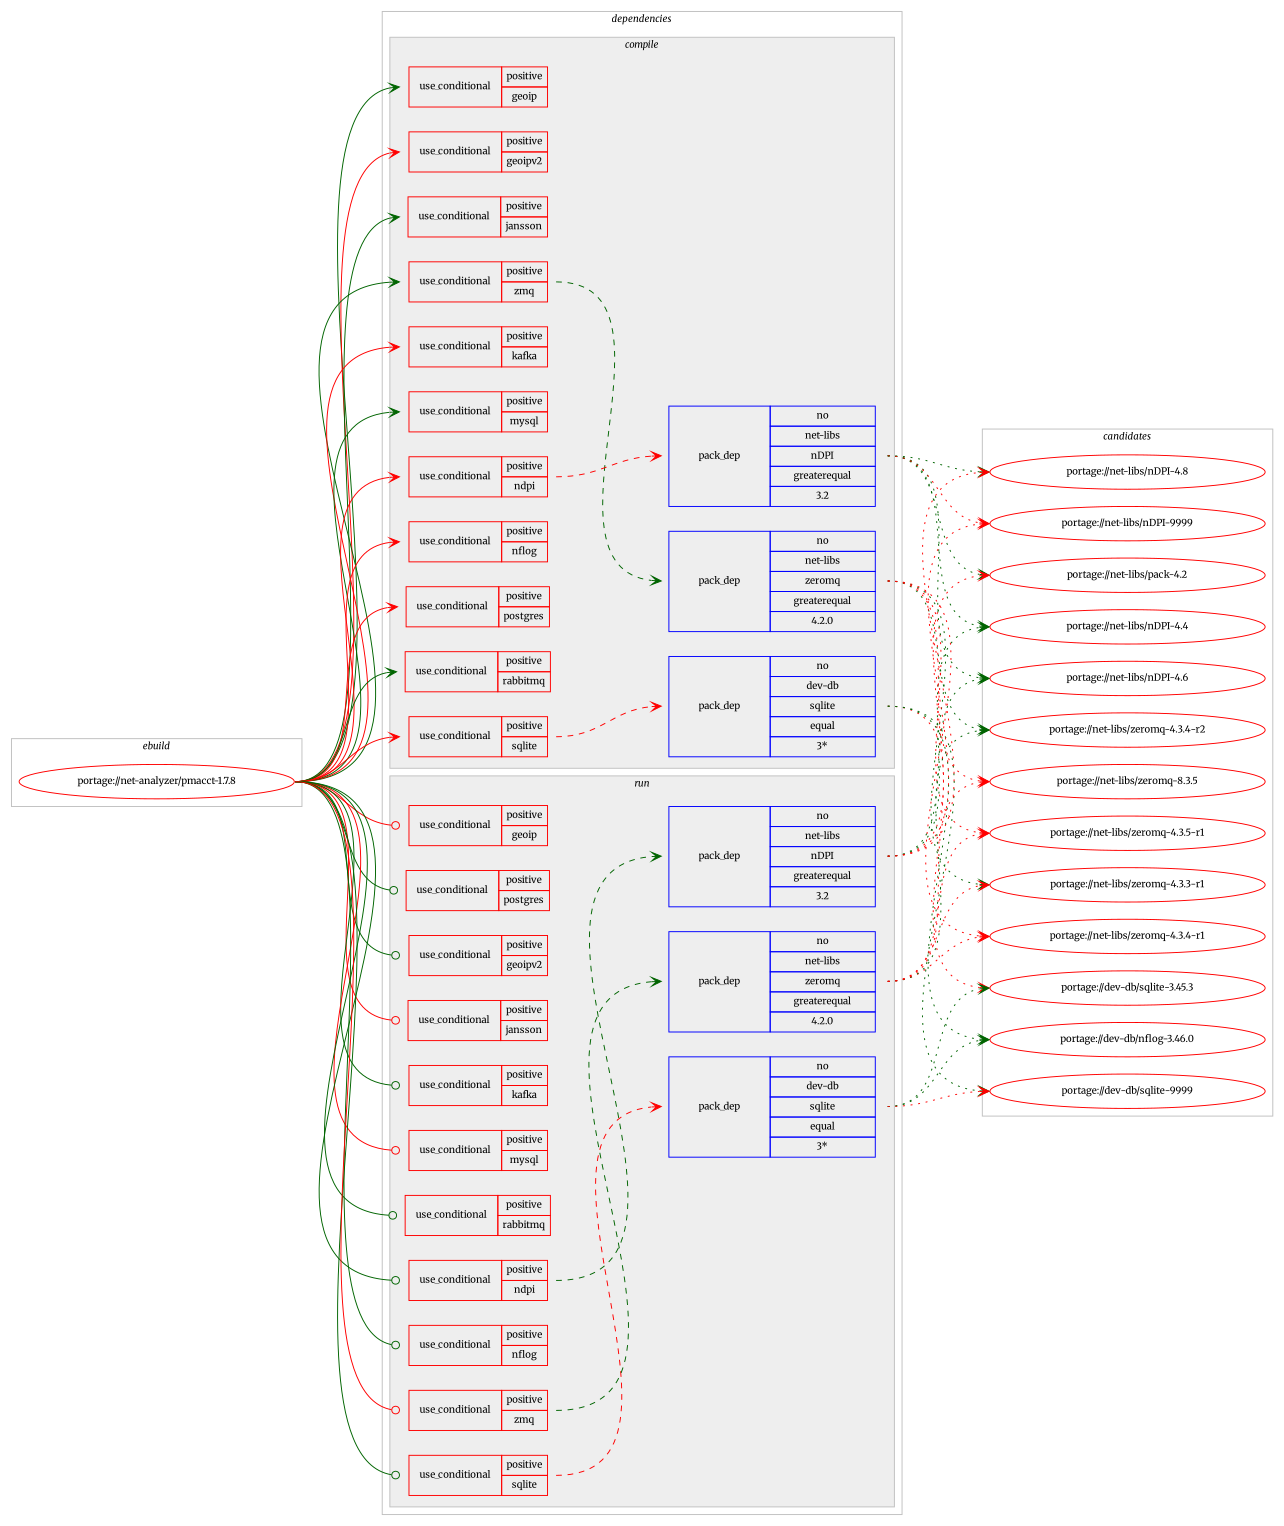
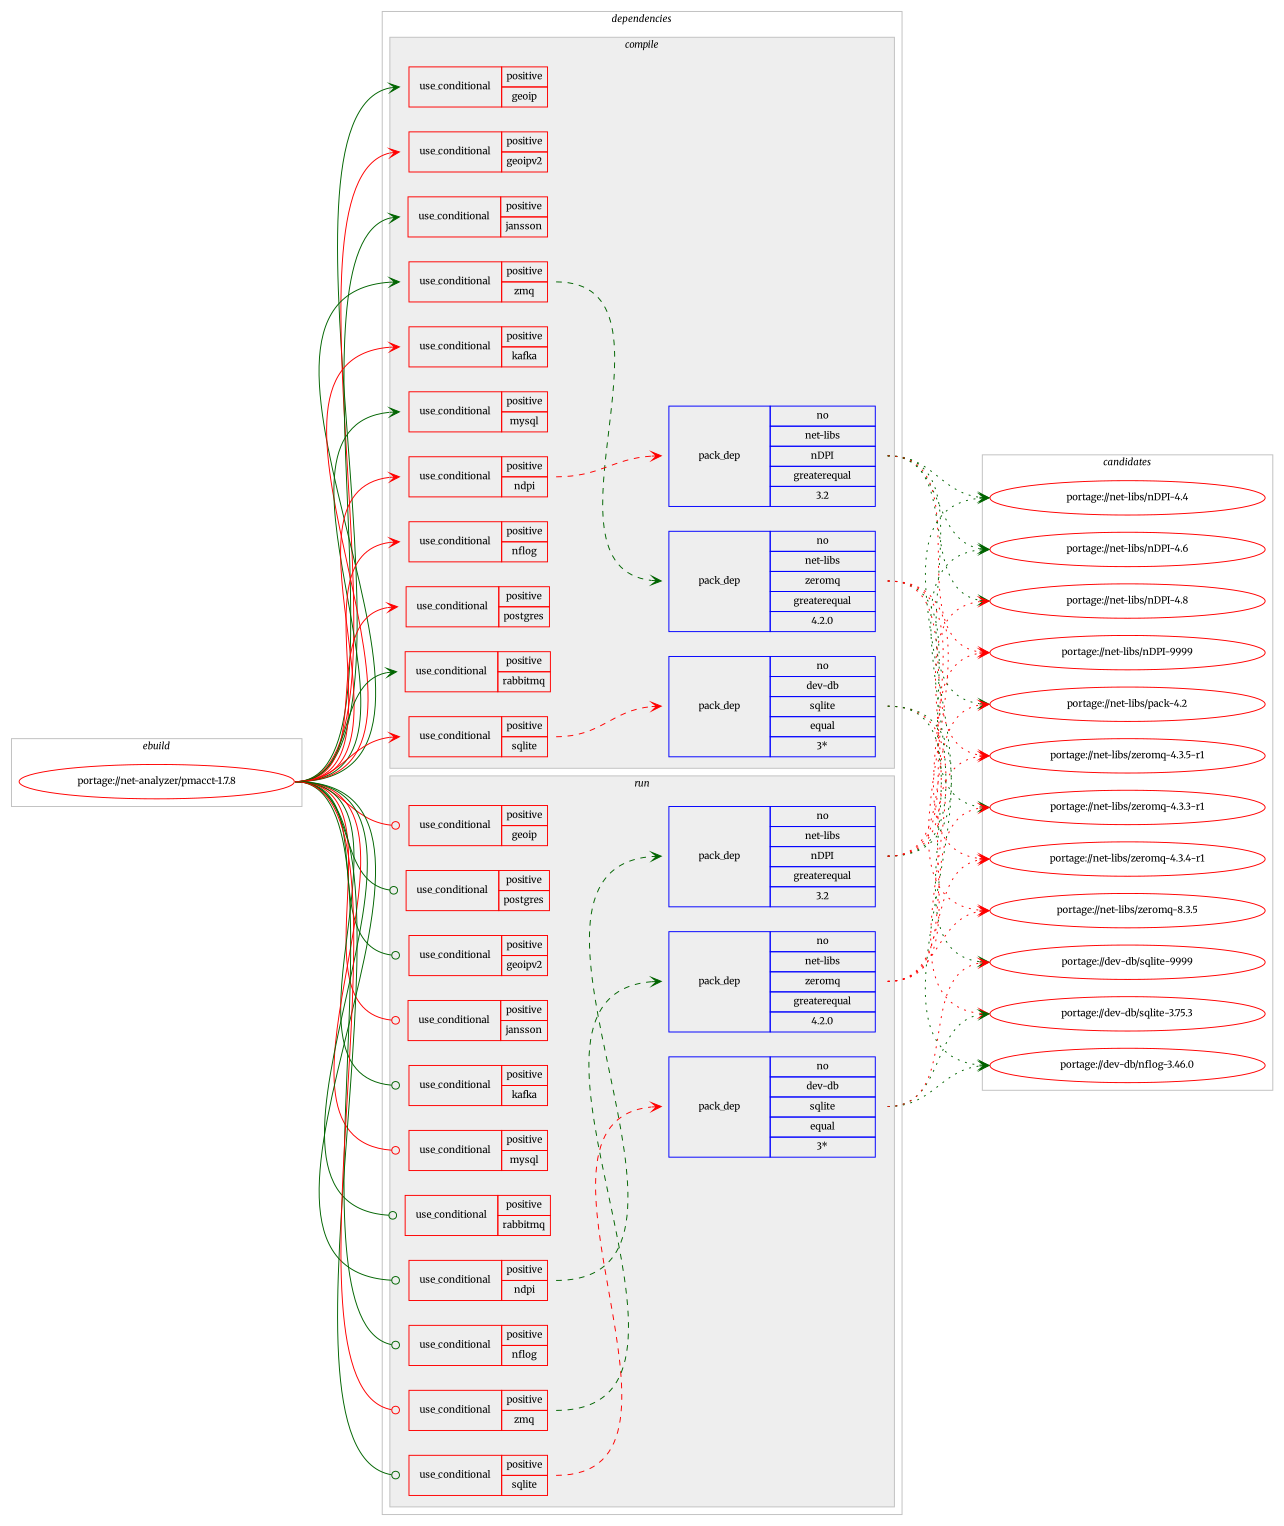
node "portage://net-libs/zeromq-4.3.4-r2": removed
node "portage://dev-db/sqlite-3.45.3": label "portage://dev-db/sqlite-3.45.3" -> "portage://dev-db/sqlite-3.75.3"
